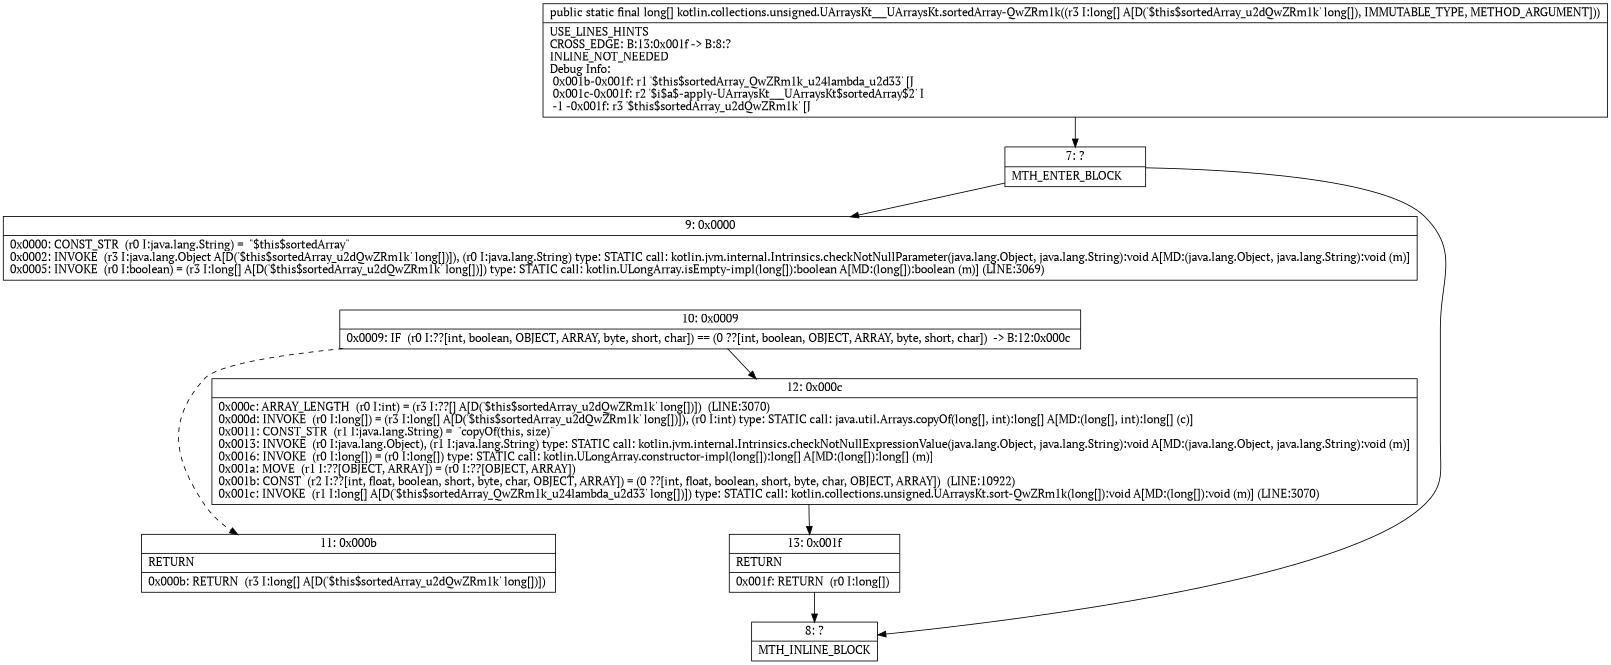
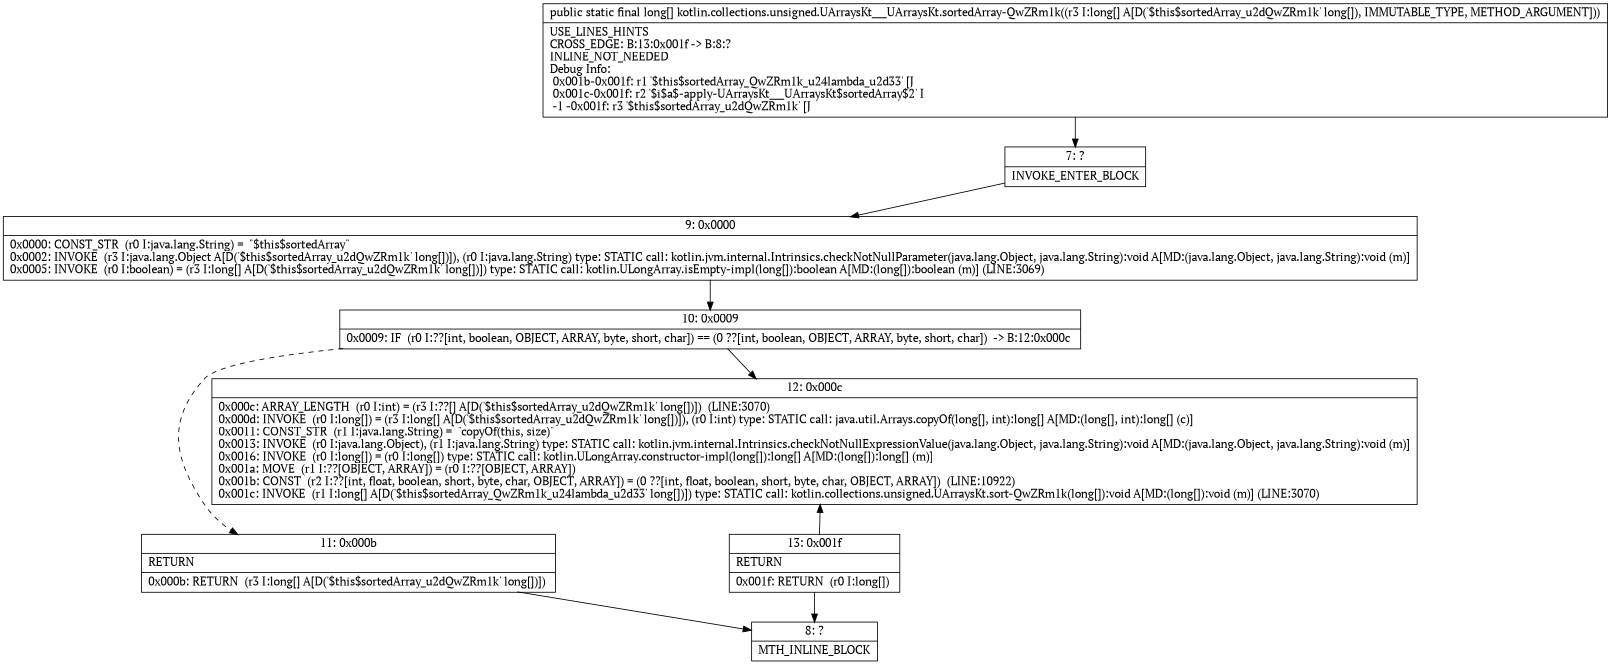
node "7: ?": text "MTH_ENTER_BLOCK" -> "INVOKE_ENTER_BLOCK"
edge "9: 0x0000" -> "10: 0x0009": added
edge "7: ?" -> "8: ?": now "11: 0x000b" -> "8: ?"
edge "12: 0x000c" -> "13: 0x001f": reversed
